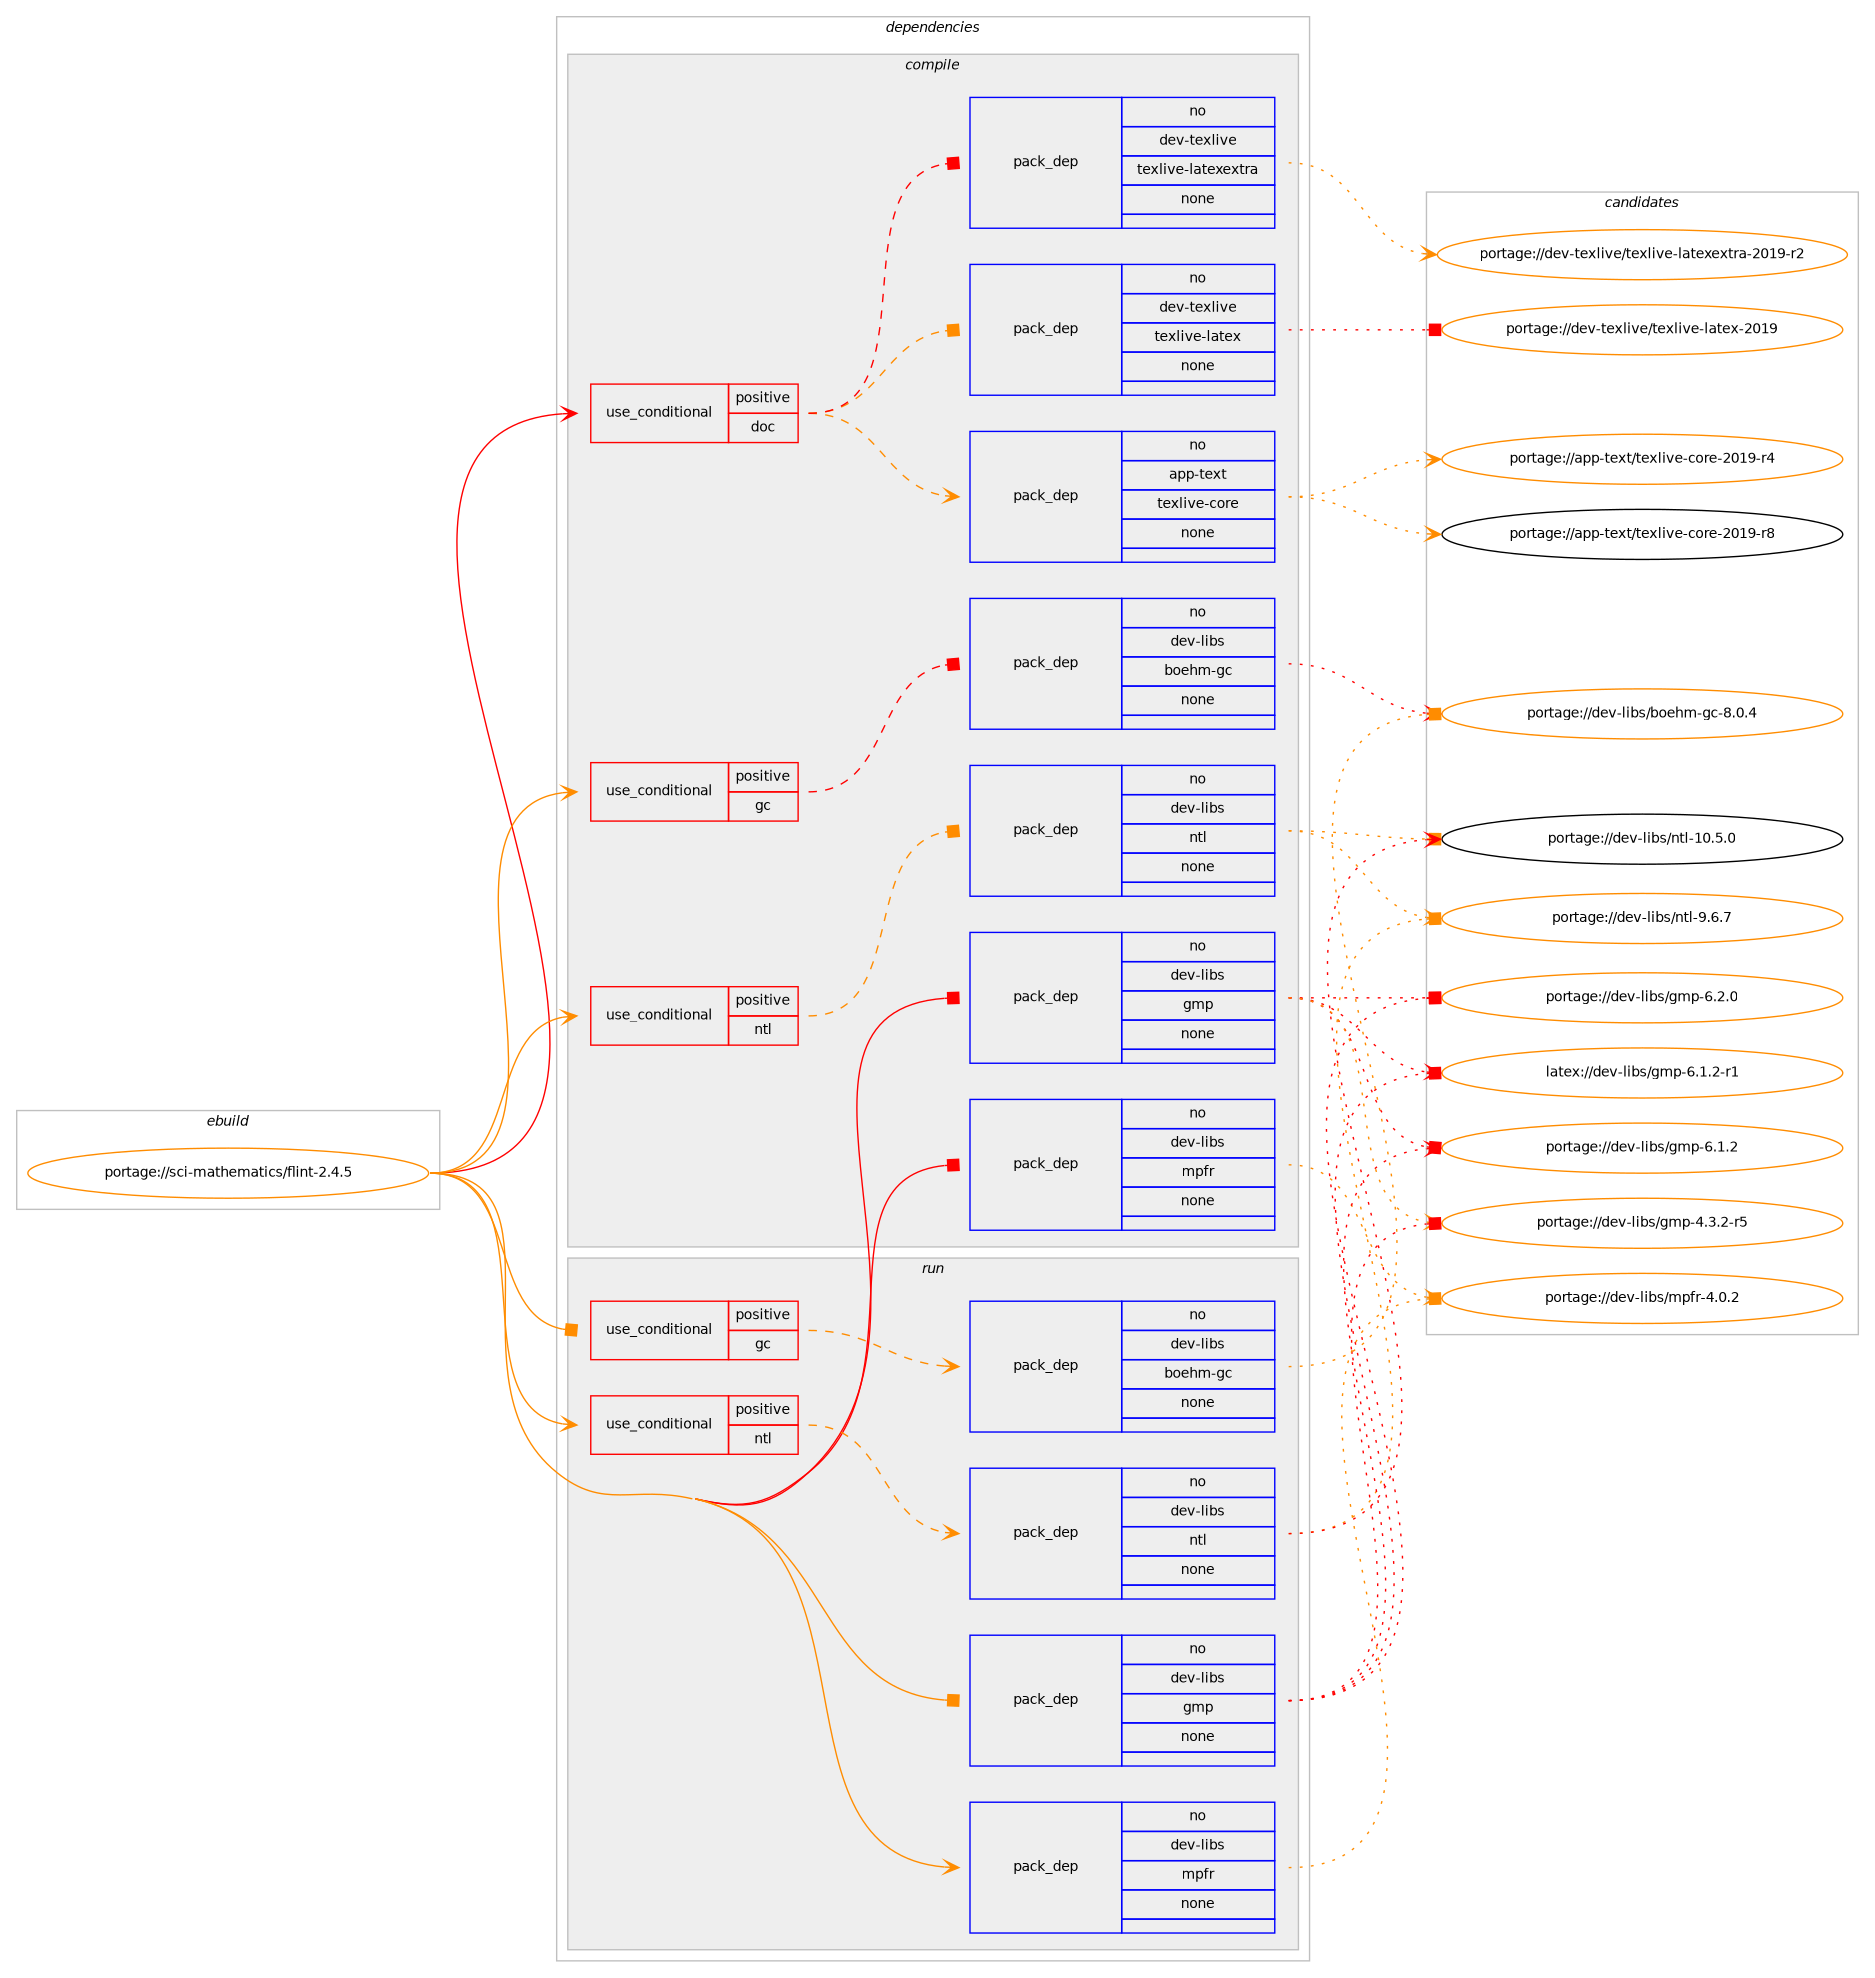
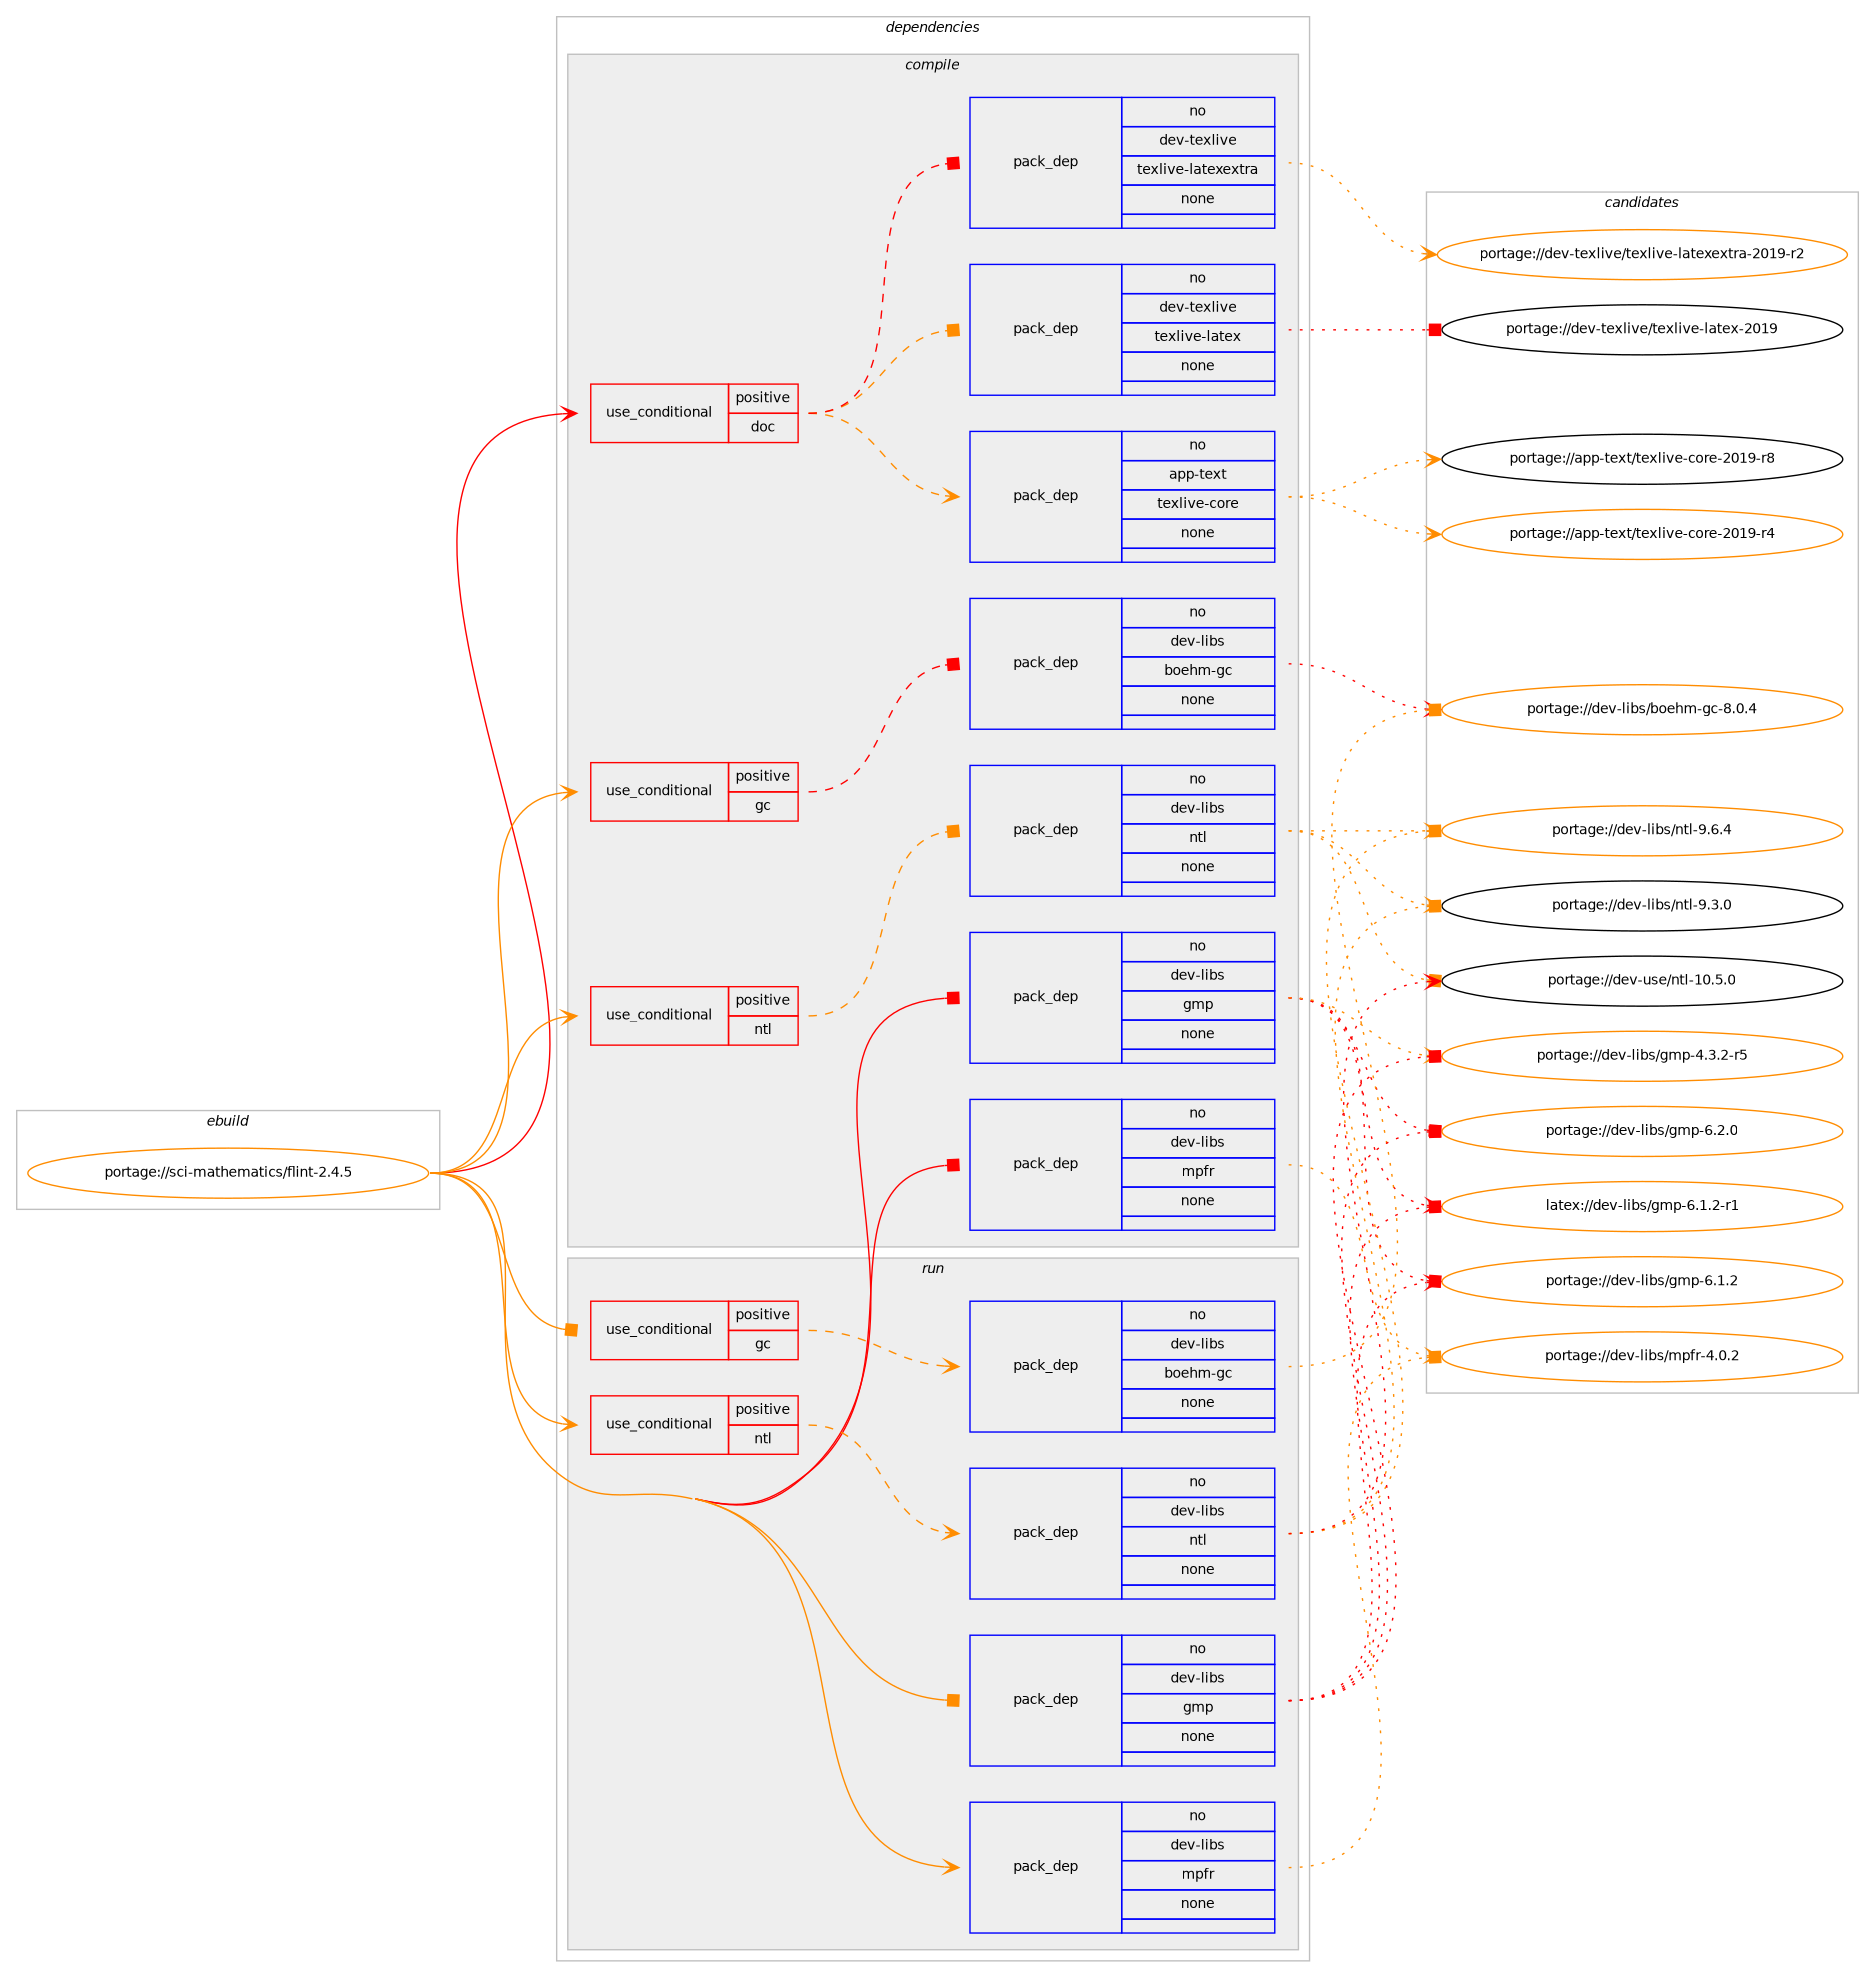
node "portage://dev-texlive/texlive-latex-2019": color darkorange -> black
node "portage://dev-libs/ntl-10.5.0": label "portage://dev-libs/ntl-10.5.0" -> "portage://dev-use/ntl-10.5.0"
node "portage://dev-libs/ntl-9.3.0": added
node "portage://dev-libs/ntl-9.6.7": label "portage://dev-libs/ntl-9.6.7" -> "portage://dev-libs/ntl-9.6.4"
